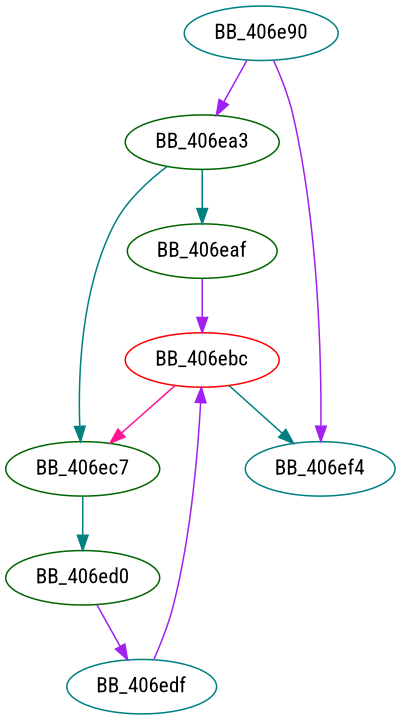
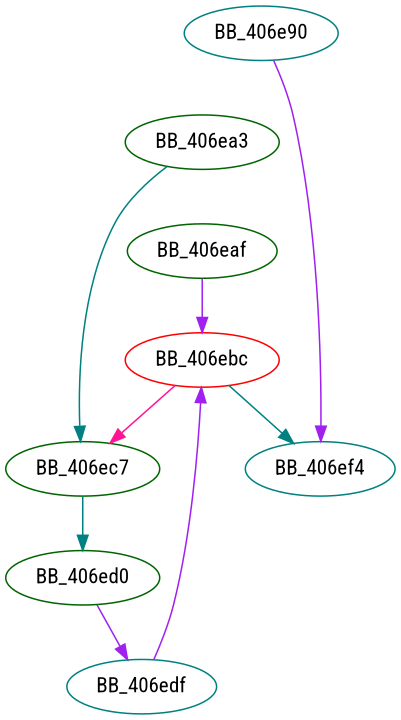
edge "BB_406e90" -> "BB_406ea3": removed
edge "BB_406ea3" -> "BB_406eaf": removed
